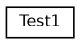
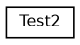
node "Test1": label "Test1" -> "Test2"
